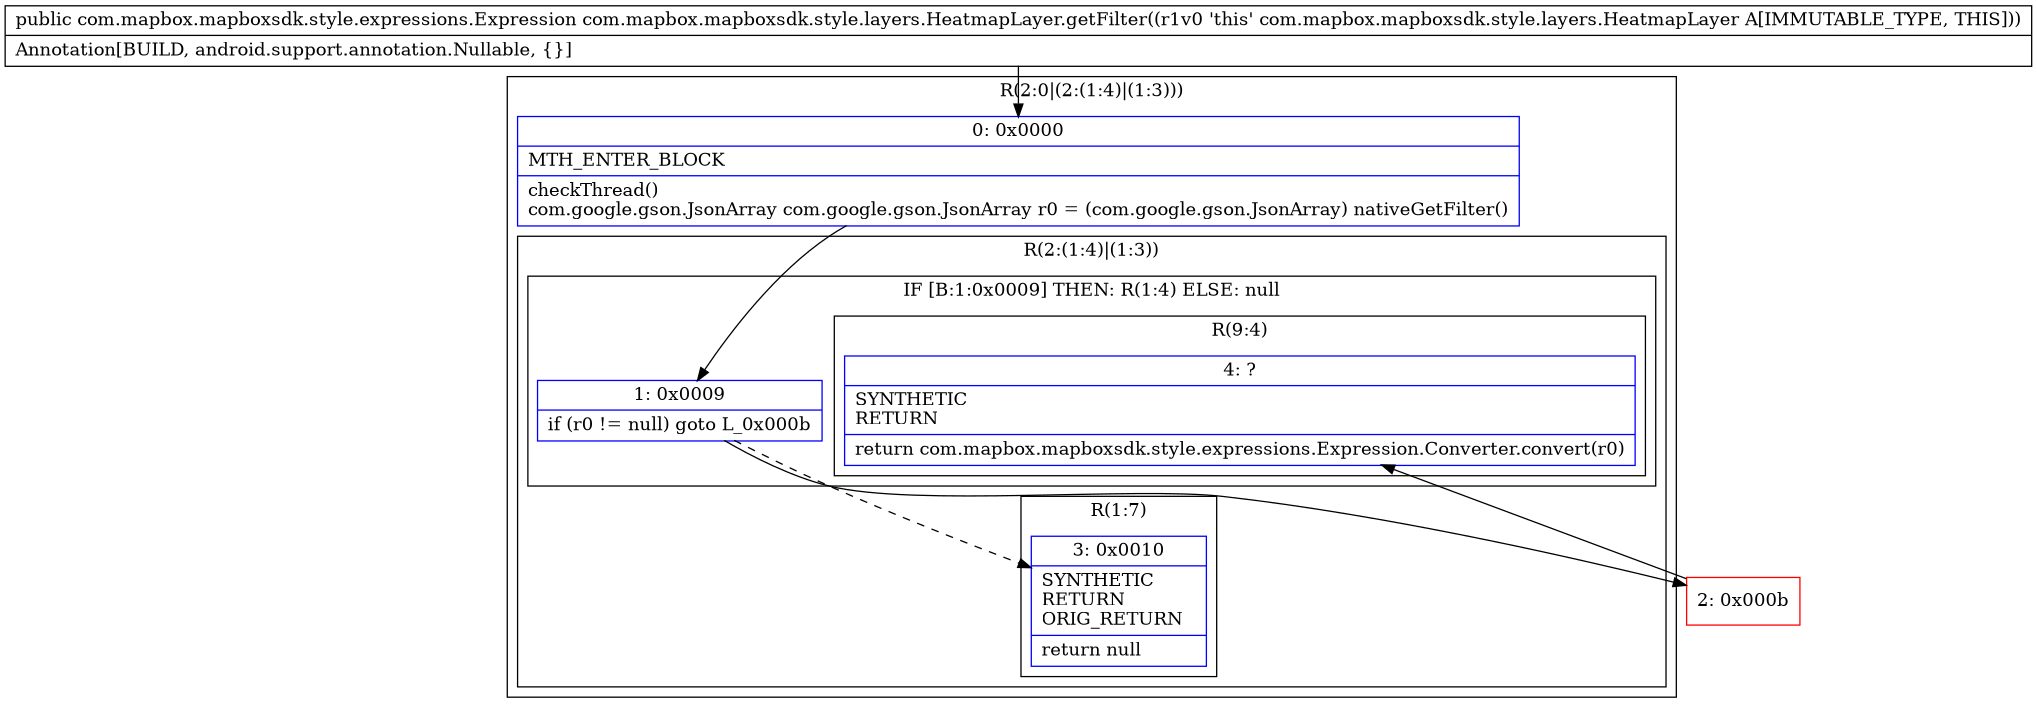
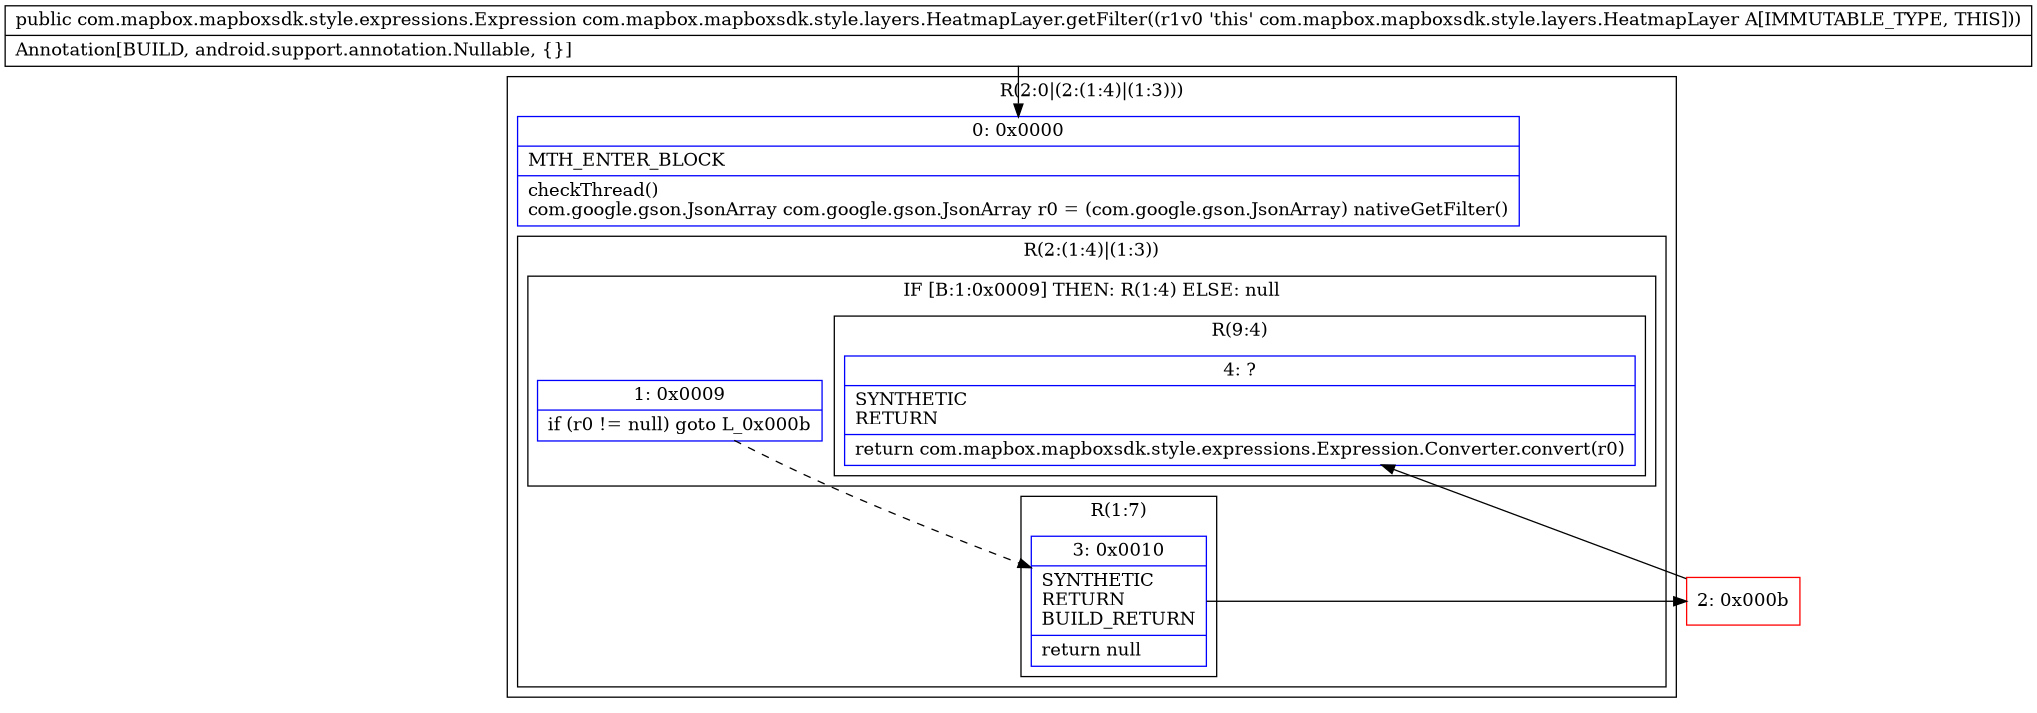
edge "0: 0x0000" -> "1: 0x0009": removed
edge "1: 0x0009" -> "2: 0x000b": now "3: 0x0010" -> "2: 0x000b"
node "3: 0x0010": text "ORIG_RETURN" -> "BUILD_RETURN"
